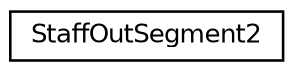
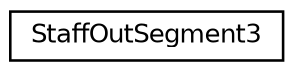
node "StaffOutSegment2": label "StaffOutSegment2" -> "StaffOutSegment3"
